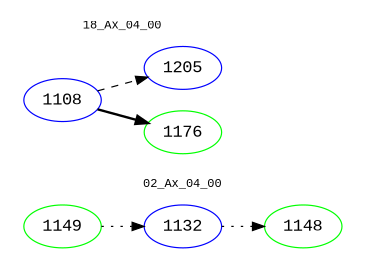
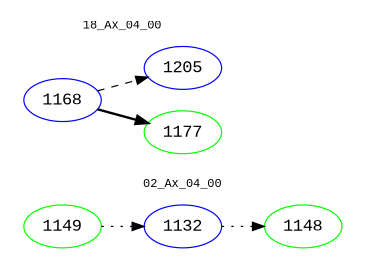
node "1108": label "1108" -> "1168"
node "1176": label "1176" -> "1177"
